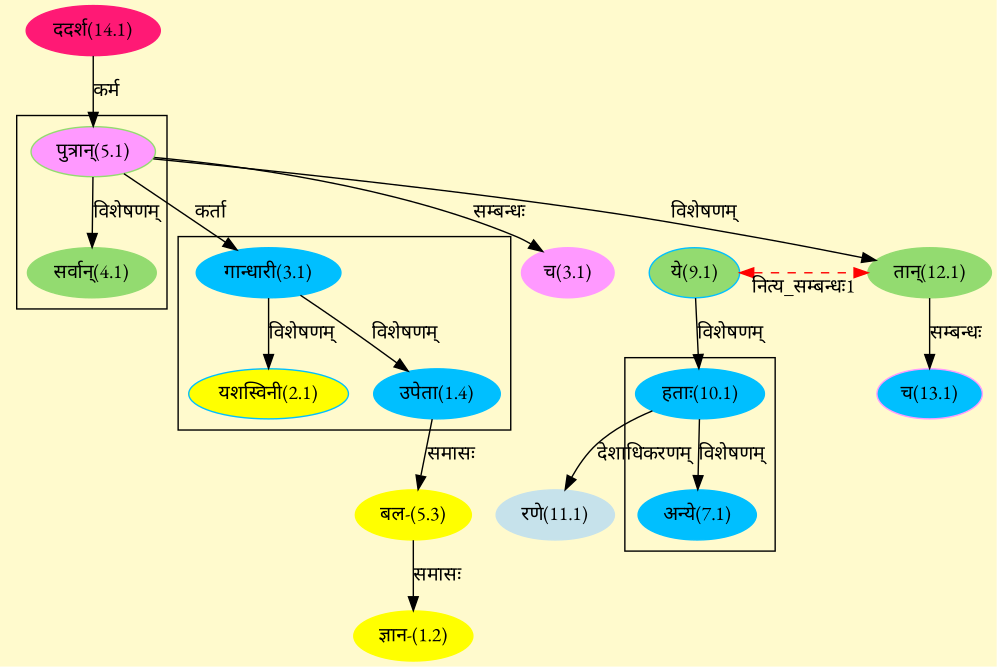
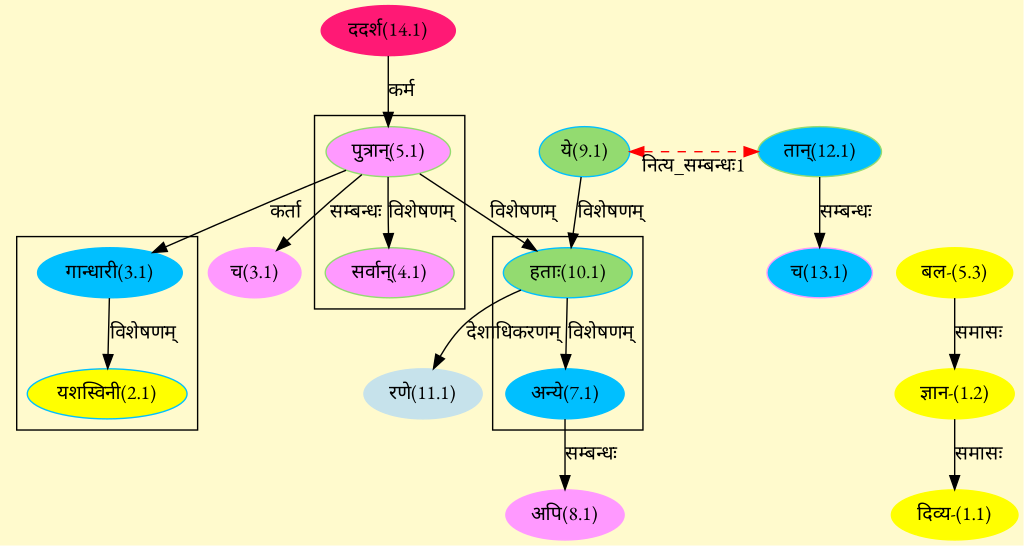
edge "पुत्रान्(5.1)" -> "तान्(12.1)": now "पुत्रान्(5.1)" -> "हताः(10.1)"
node "सर्वान्(4.1)": fillcolor #93db70 -> #ff99ff
node "तान्(12.1)": fillcolor #93db70 -> #00bfff
node "उपेता(1.4)": removed
node "हताः(10.1)": fillcolor #00bfff -> #93db70
node "अपि(8.1)": added
node "दिव्य-(1.1)": added
